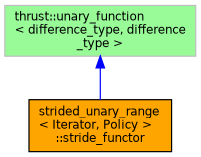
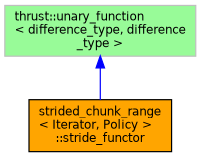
node "strided_unary_range < Iterator, Policy > ::stride_functor": label "strided_unary_range < Iterator, Policy > ::stride_functor" -> "strided_chunk_range < Iterator, Policy > ::stride_functor"
